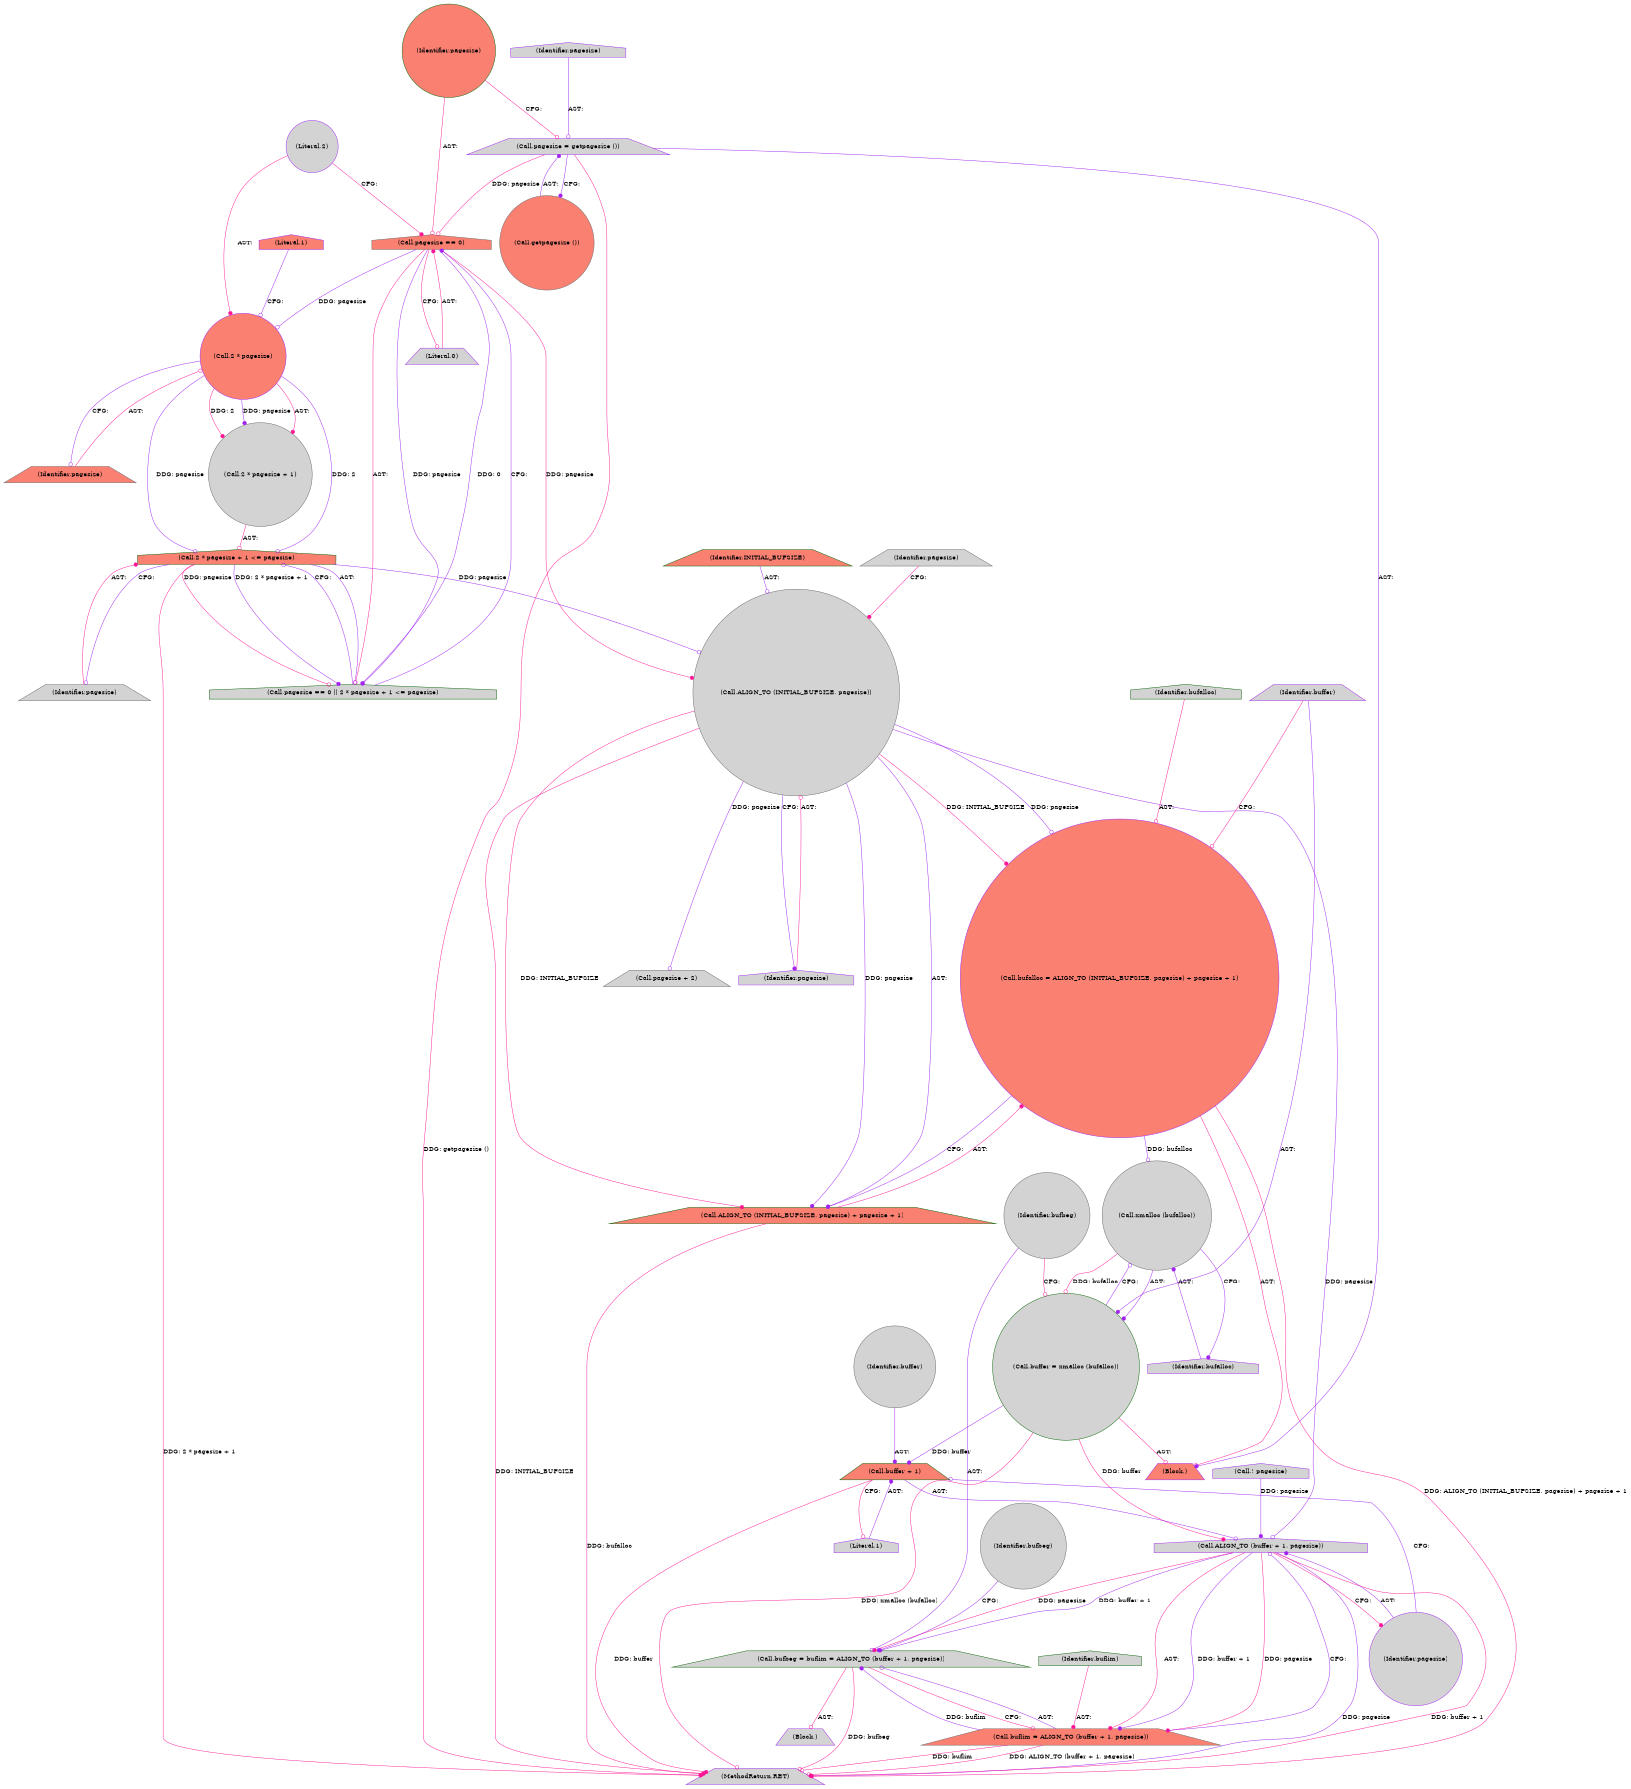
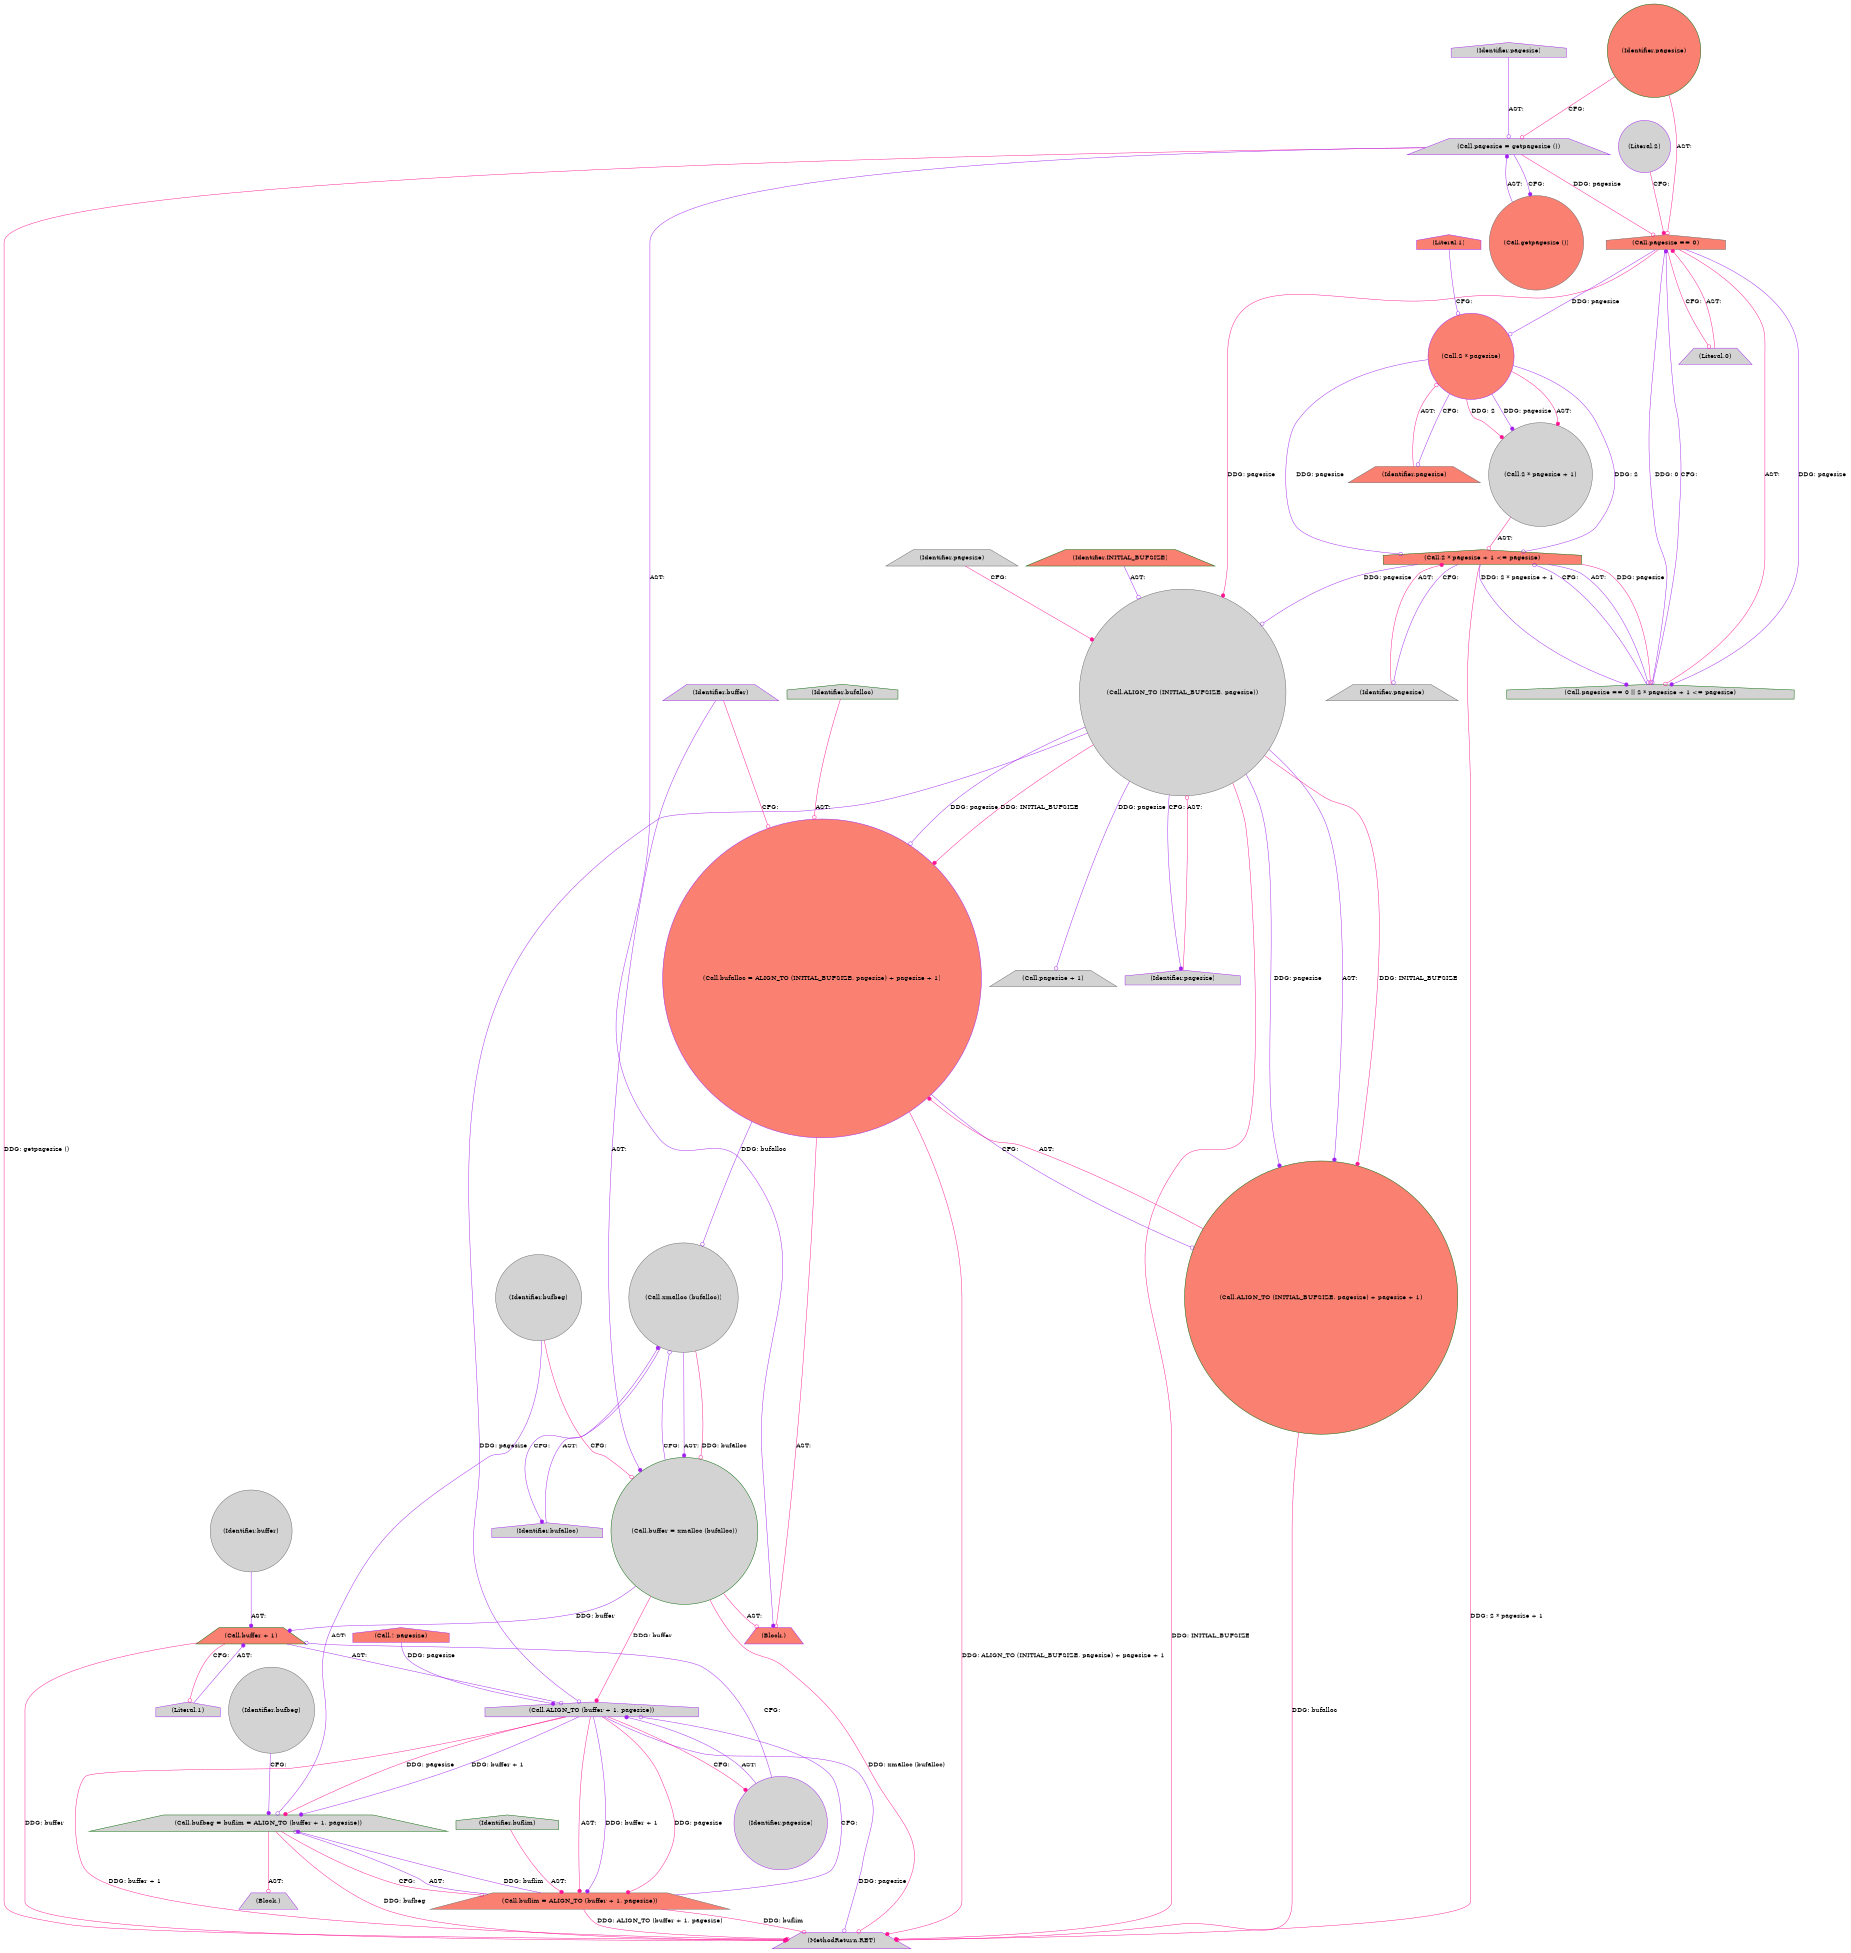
edge "(Literal,2)" -> "(Call,2 * pagesize)": removed, label "AST:"
node "(Call,pagesize + 2)": label "(Call,pagesize + 2)" -> "(Call,pagesize + 1)"
node "(Call,ALIGN_TO (INITIAL_BUFSIZE, pagesize) + pagesize + 1)": shape trapezium -> circle
node "(Call,! pagesize)": fillcolor lightgrey -> salmon
